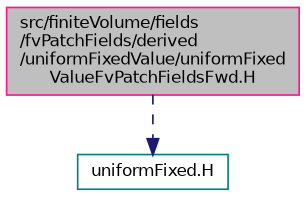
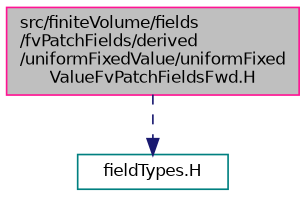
node "uniformFixed.H": label "uniformFixed.H" -> "fieldTypes.H"
